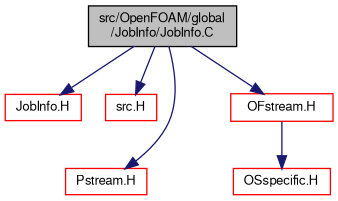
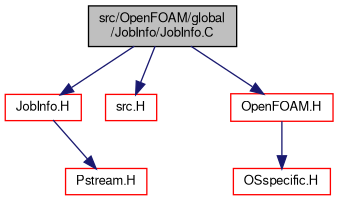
node "OFstream.H": label "OFstream.H" -> "OpenFOAM.H"
edge "src/OpenFOAM/global /JobInfo/JobInfo.C" -> "Pstream.H": now "JobInfo.H" -> "Pstream.H"
